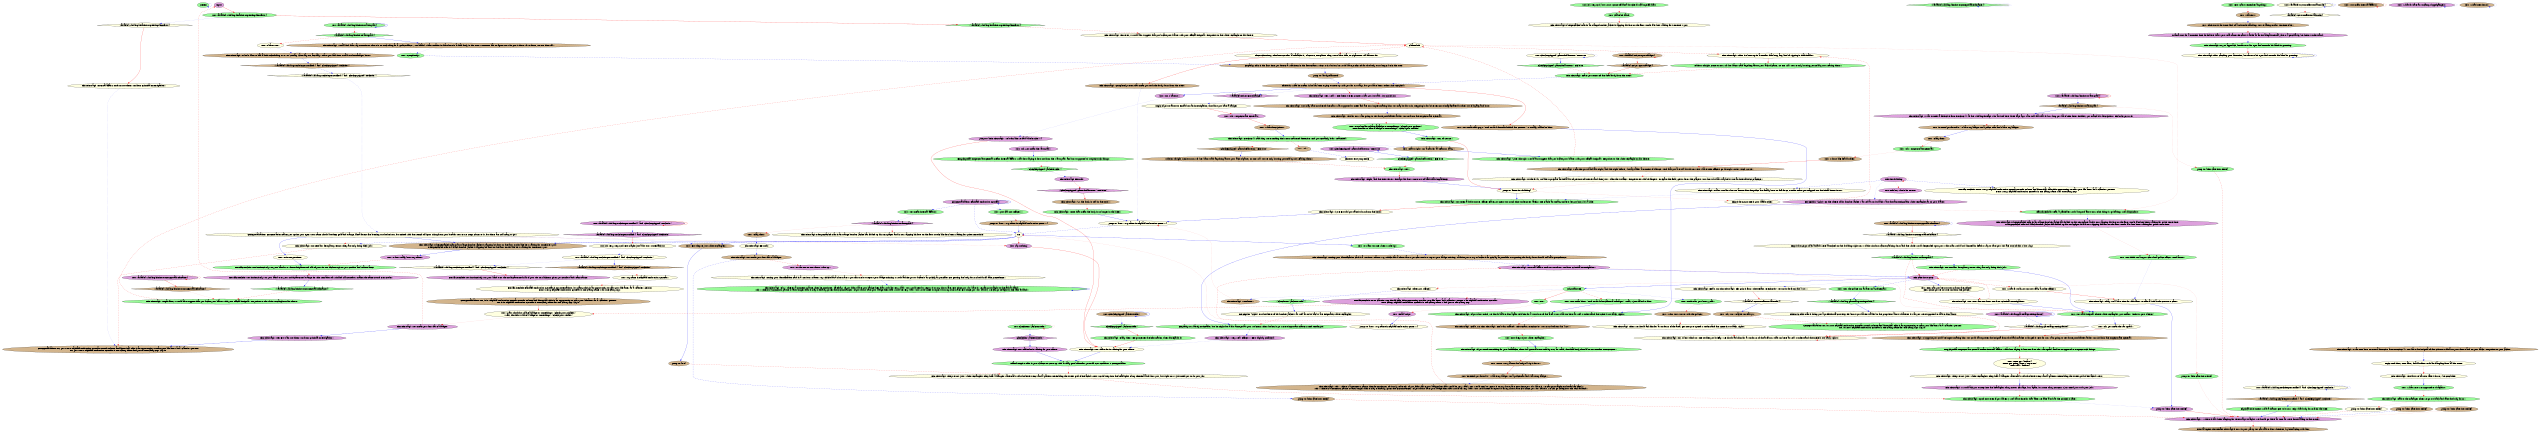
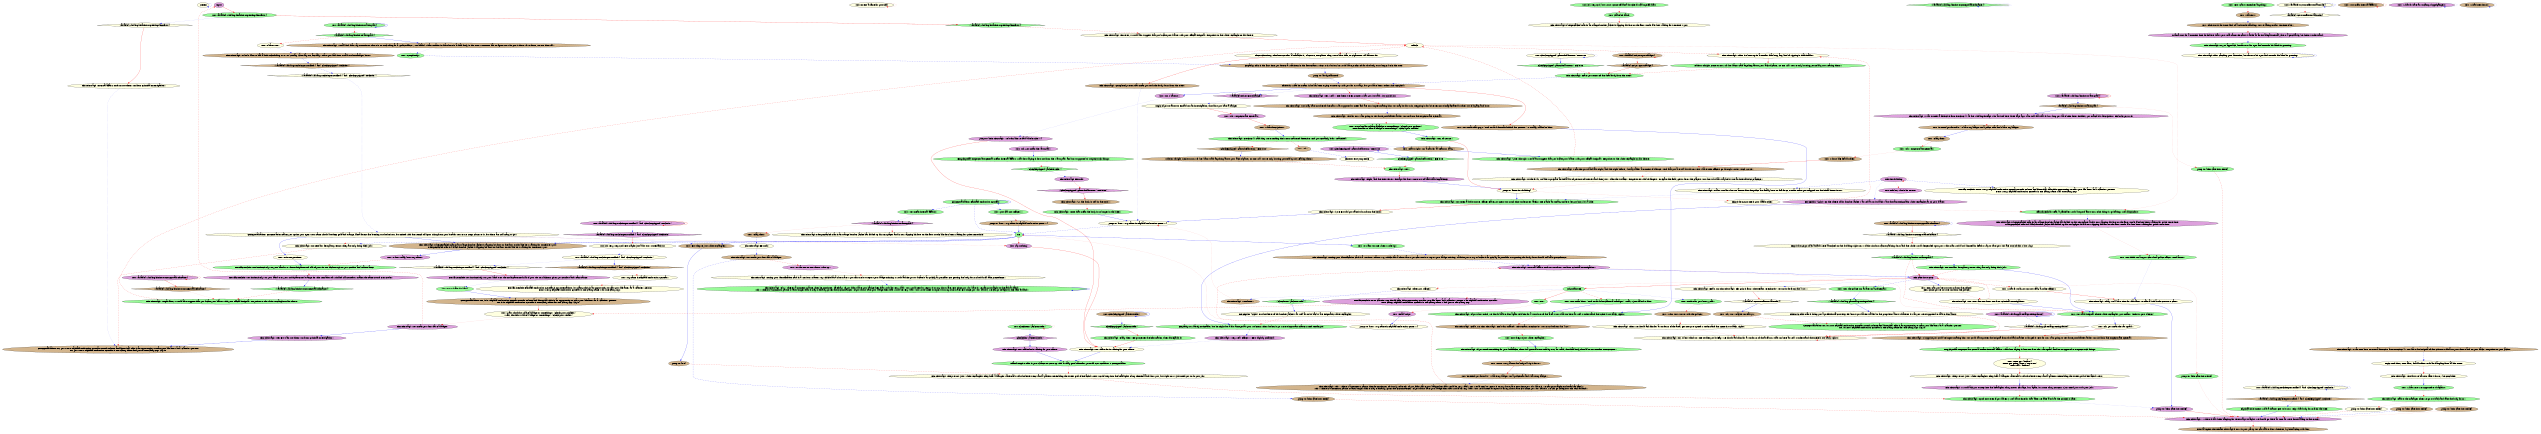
node "START": fillcolor palegreen -> lightyellow
node "You: Invent a name for yourself.": added
node "cleanerhub": label "cleanerhub" -> "vehicle"
node "Conceptualization: Raphaël Ambrosius Costeau.": fillcolor plum -> palegreen
node "tre": fillcolor lightyellow -> palegreen
edge "Kim case intro HUB" -> "bodystillintree": color blue -> red
node "You: Don't shake his hand.": added
